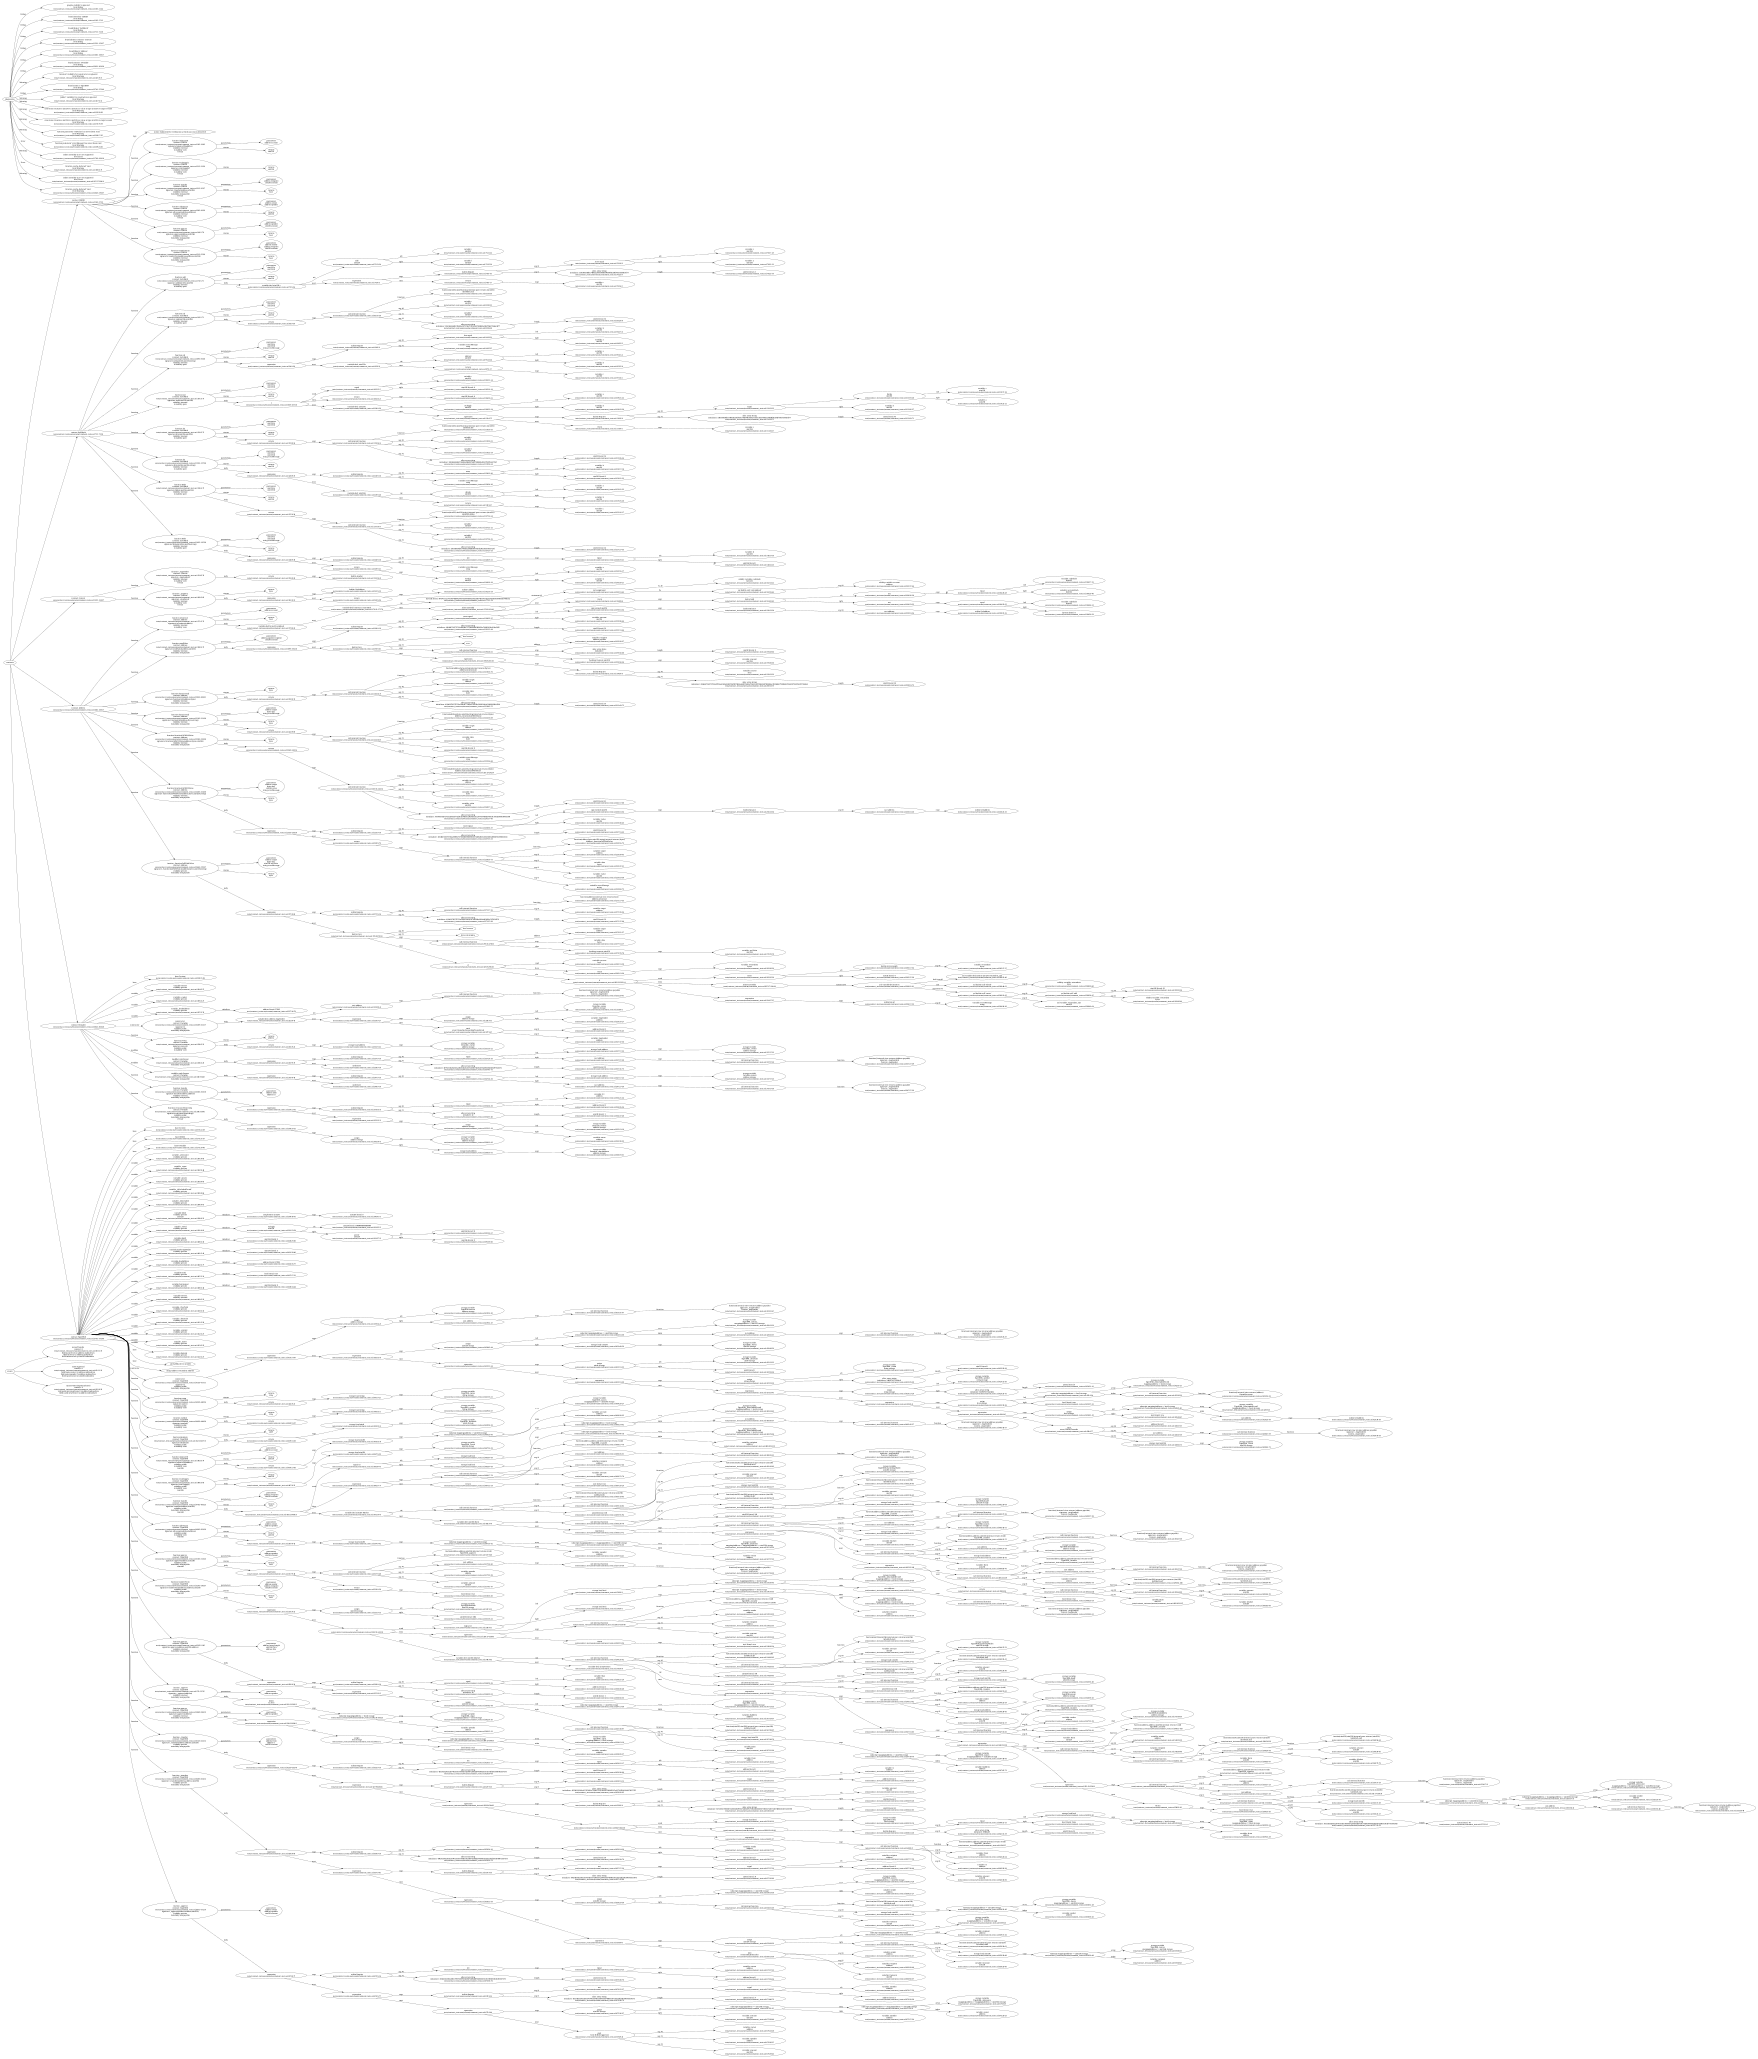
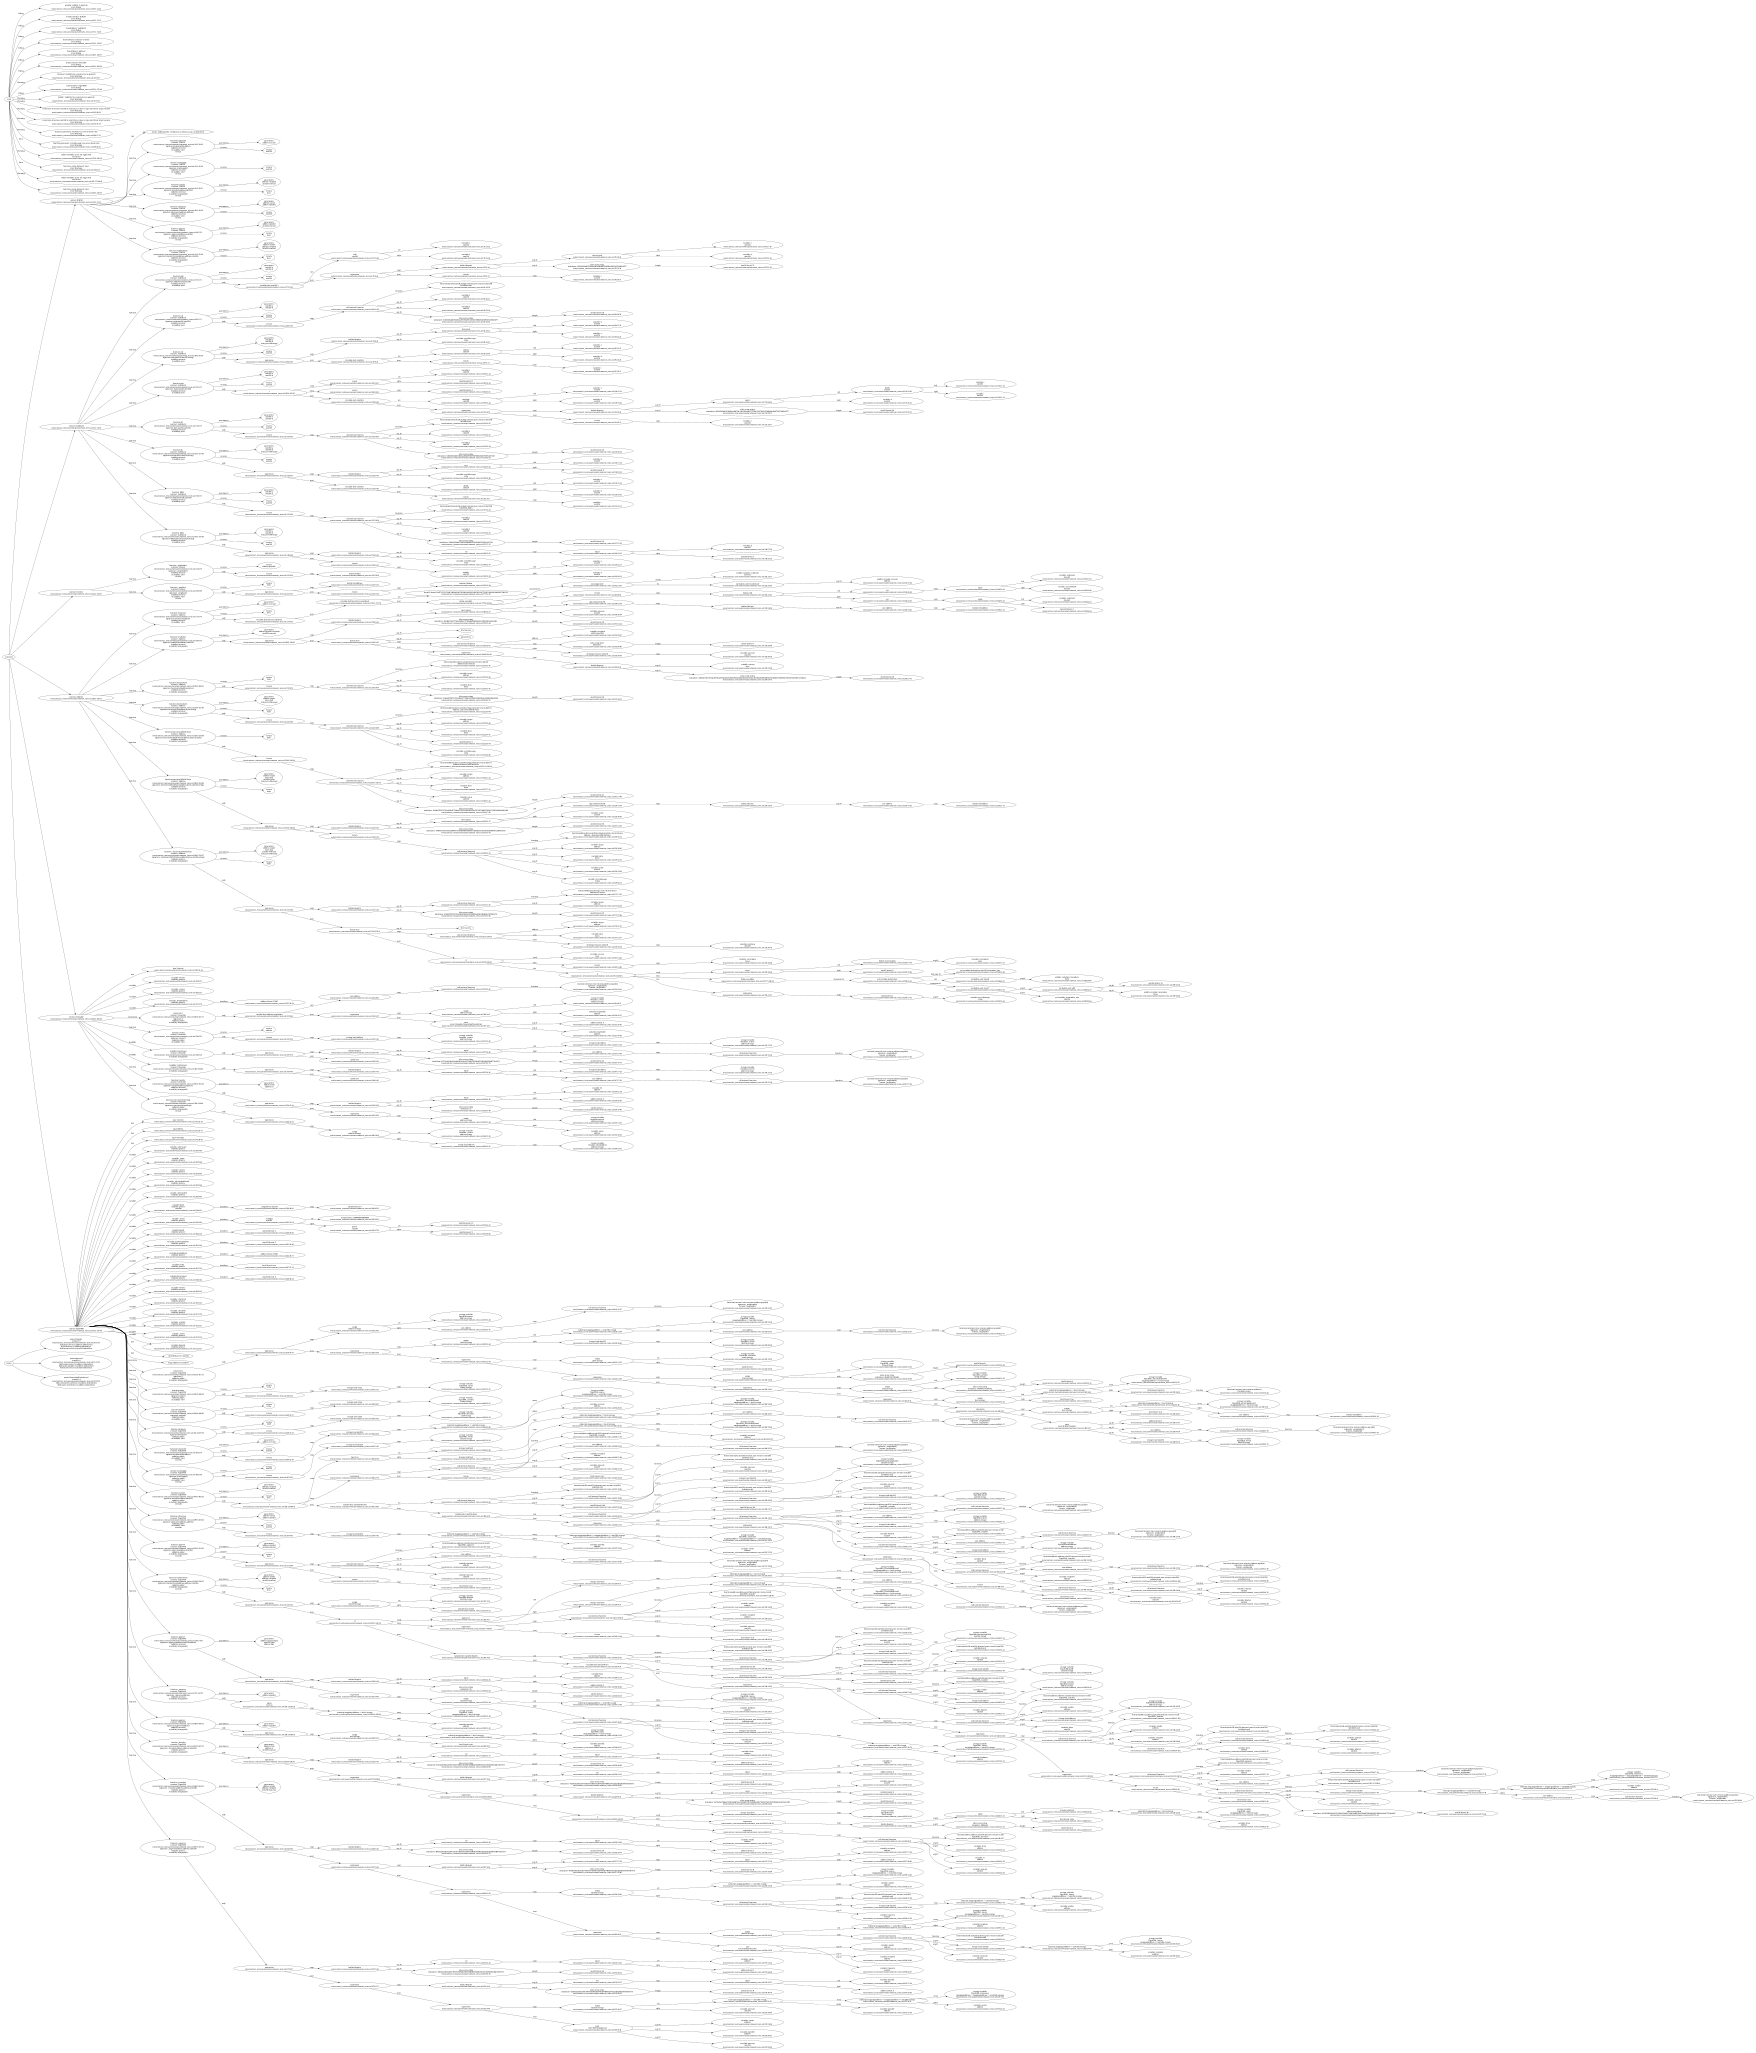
node "diagnostics": label "diagnostics" -> "event"
node "returns address payable": added
node "none": label "none" -> "parameters"
node "bytes returndata": removed
node "using Address returndata address": label "using Address returndata address" -> "using Address for address"
node "parameters address sender address recipient uint256 tAmount": added
node "parameters address owner address spender uint256 amount": removed
